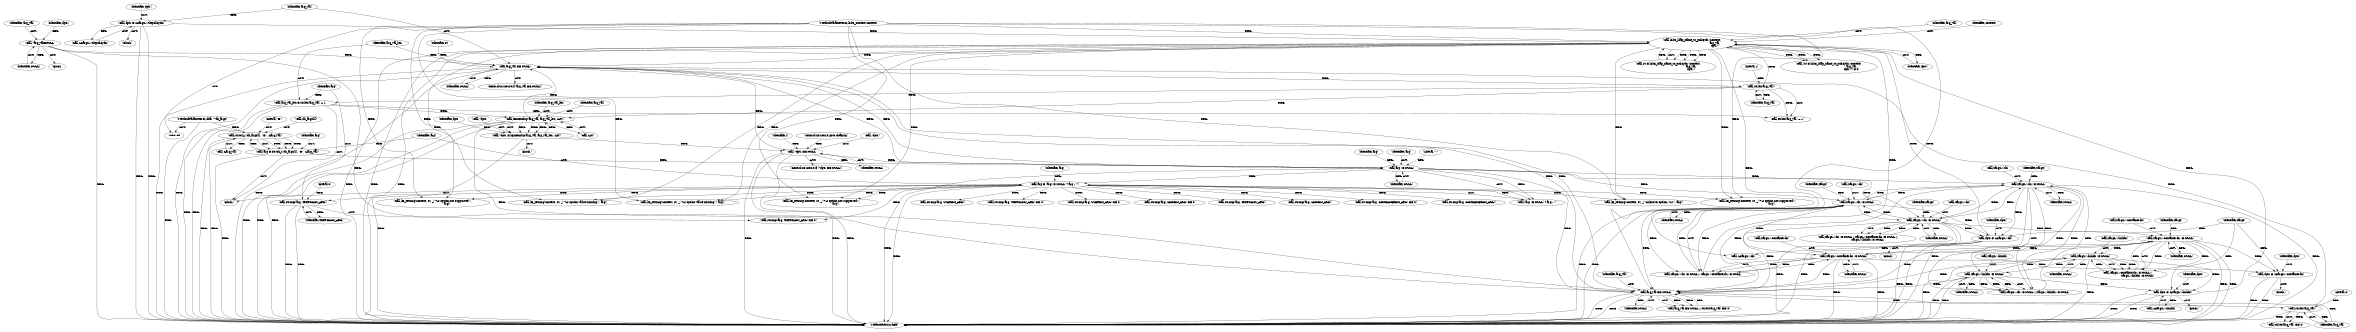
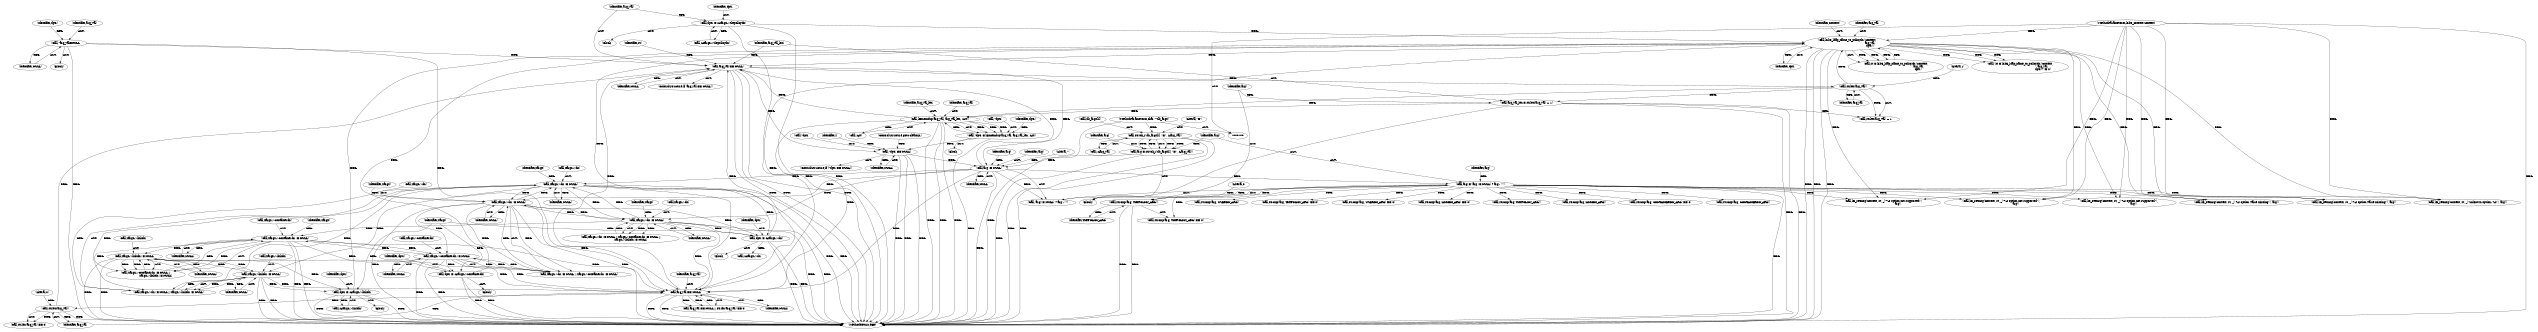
edge "(MethodParameterIn,krb5_context context)" -> "(Call,&xargs->dn)": now "(MethodParameterIn,krb5_context context)" -> "(MethodReturn,RET)"
edge "(Call,xargs->dn != NULL || xargs->containerdn != NULL)" -> "(Call,krb5_ldap_name_to_policydn (context, arg_val, dptr))": now "(Call,dptr = &xargs->containerdn)" -> "(Call,krb5_ldap_name_to_policydn (context, arg_val, dptr))"
